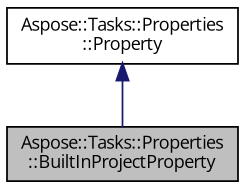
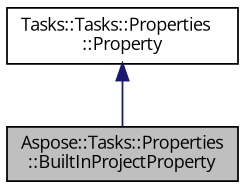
node "Aspose::Tasks::Properties ::Property": label "Aspose::Tasks::Properties ::Property" -> "Tasks::Tasks::Properties ::Property"
